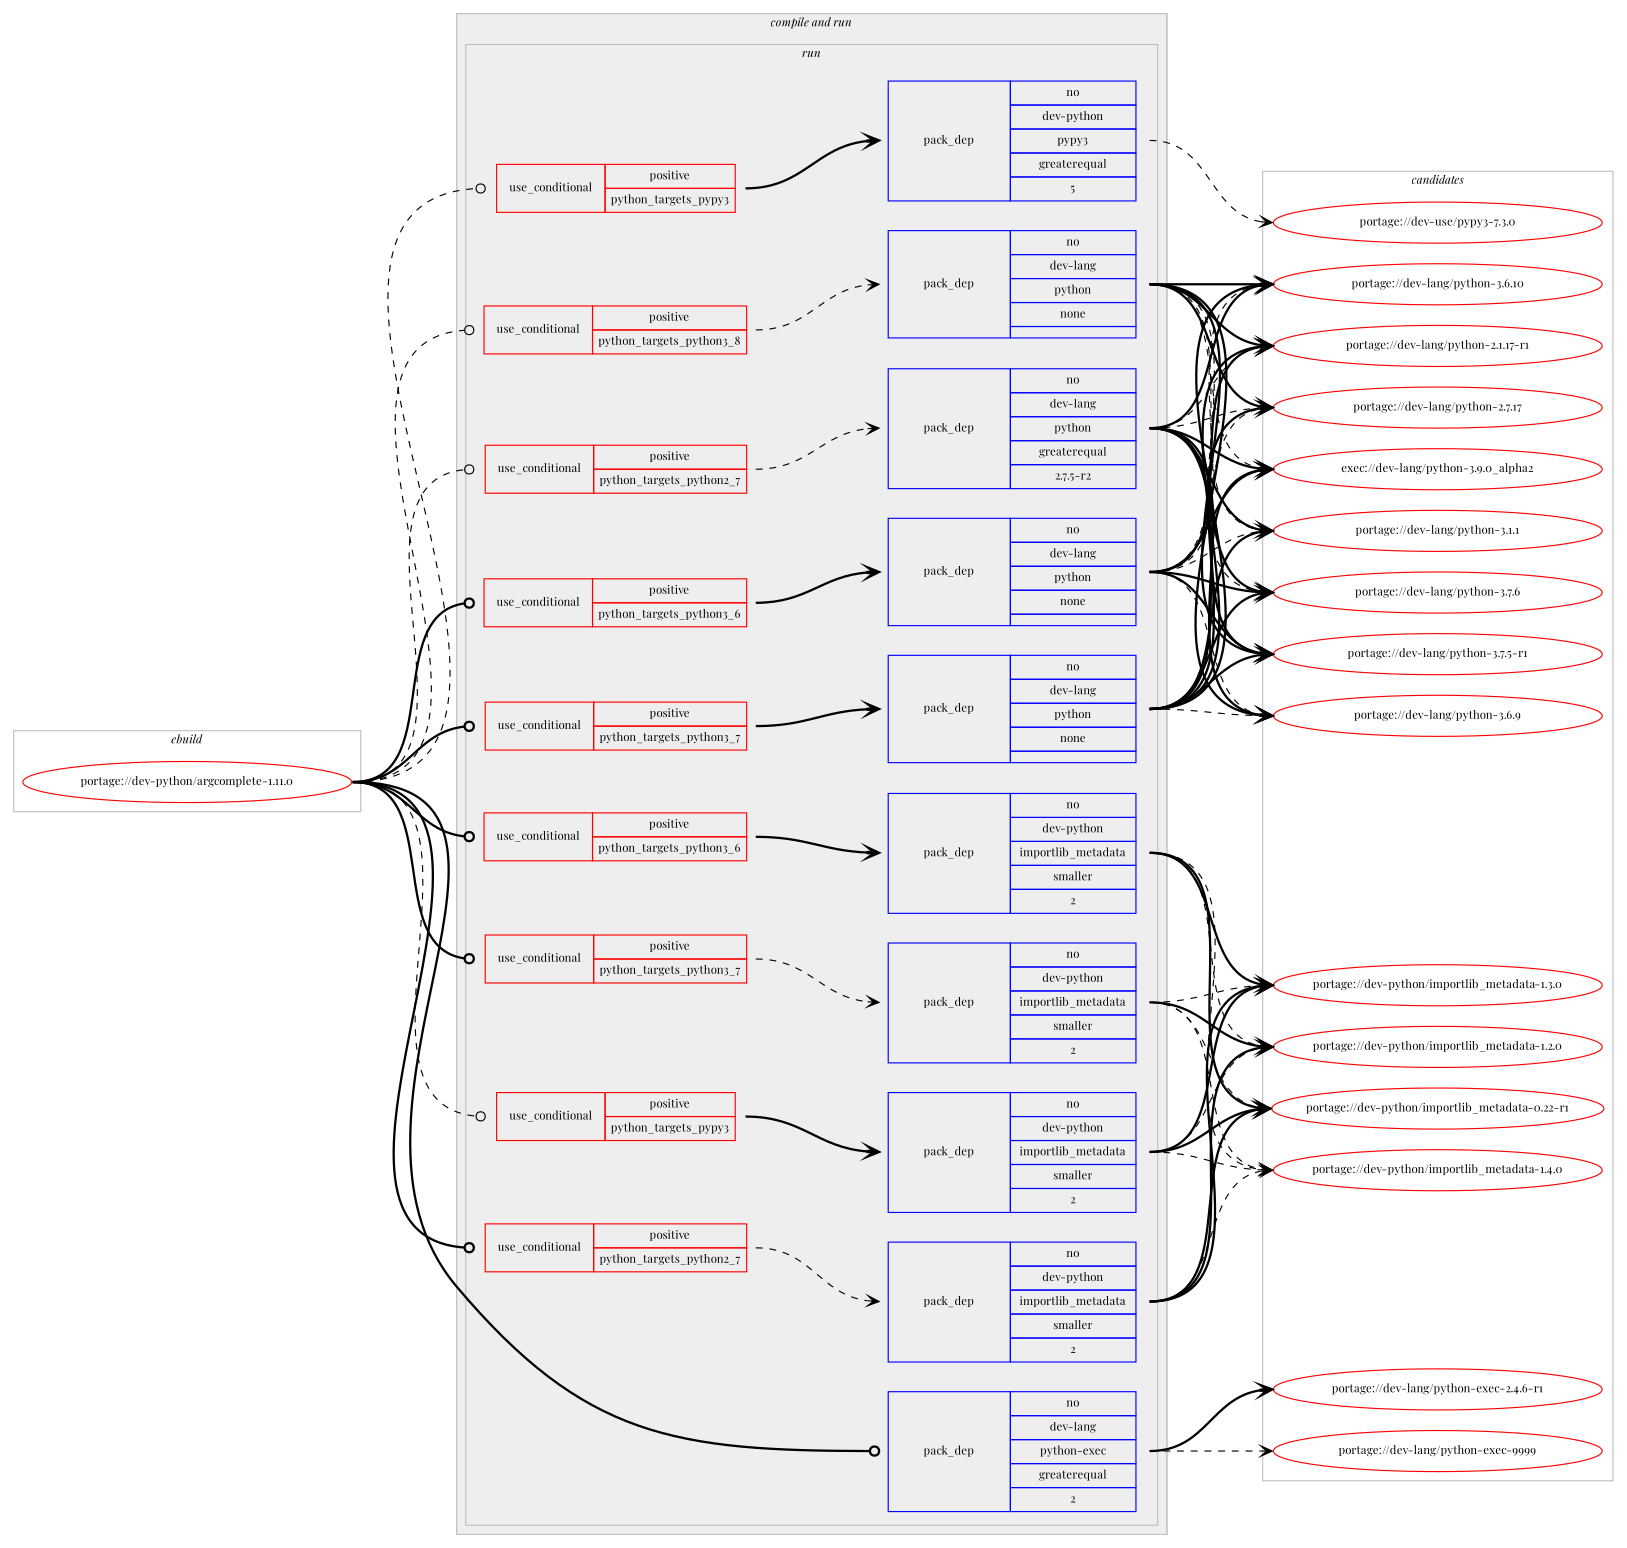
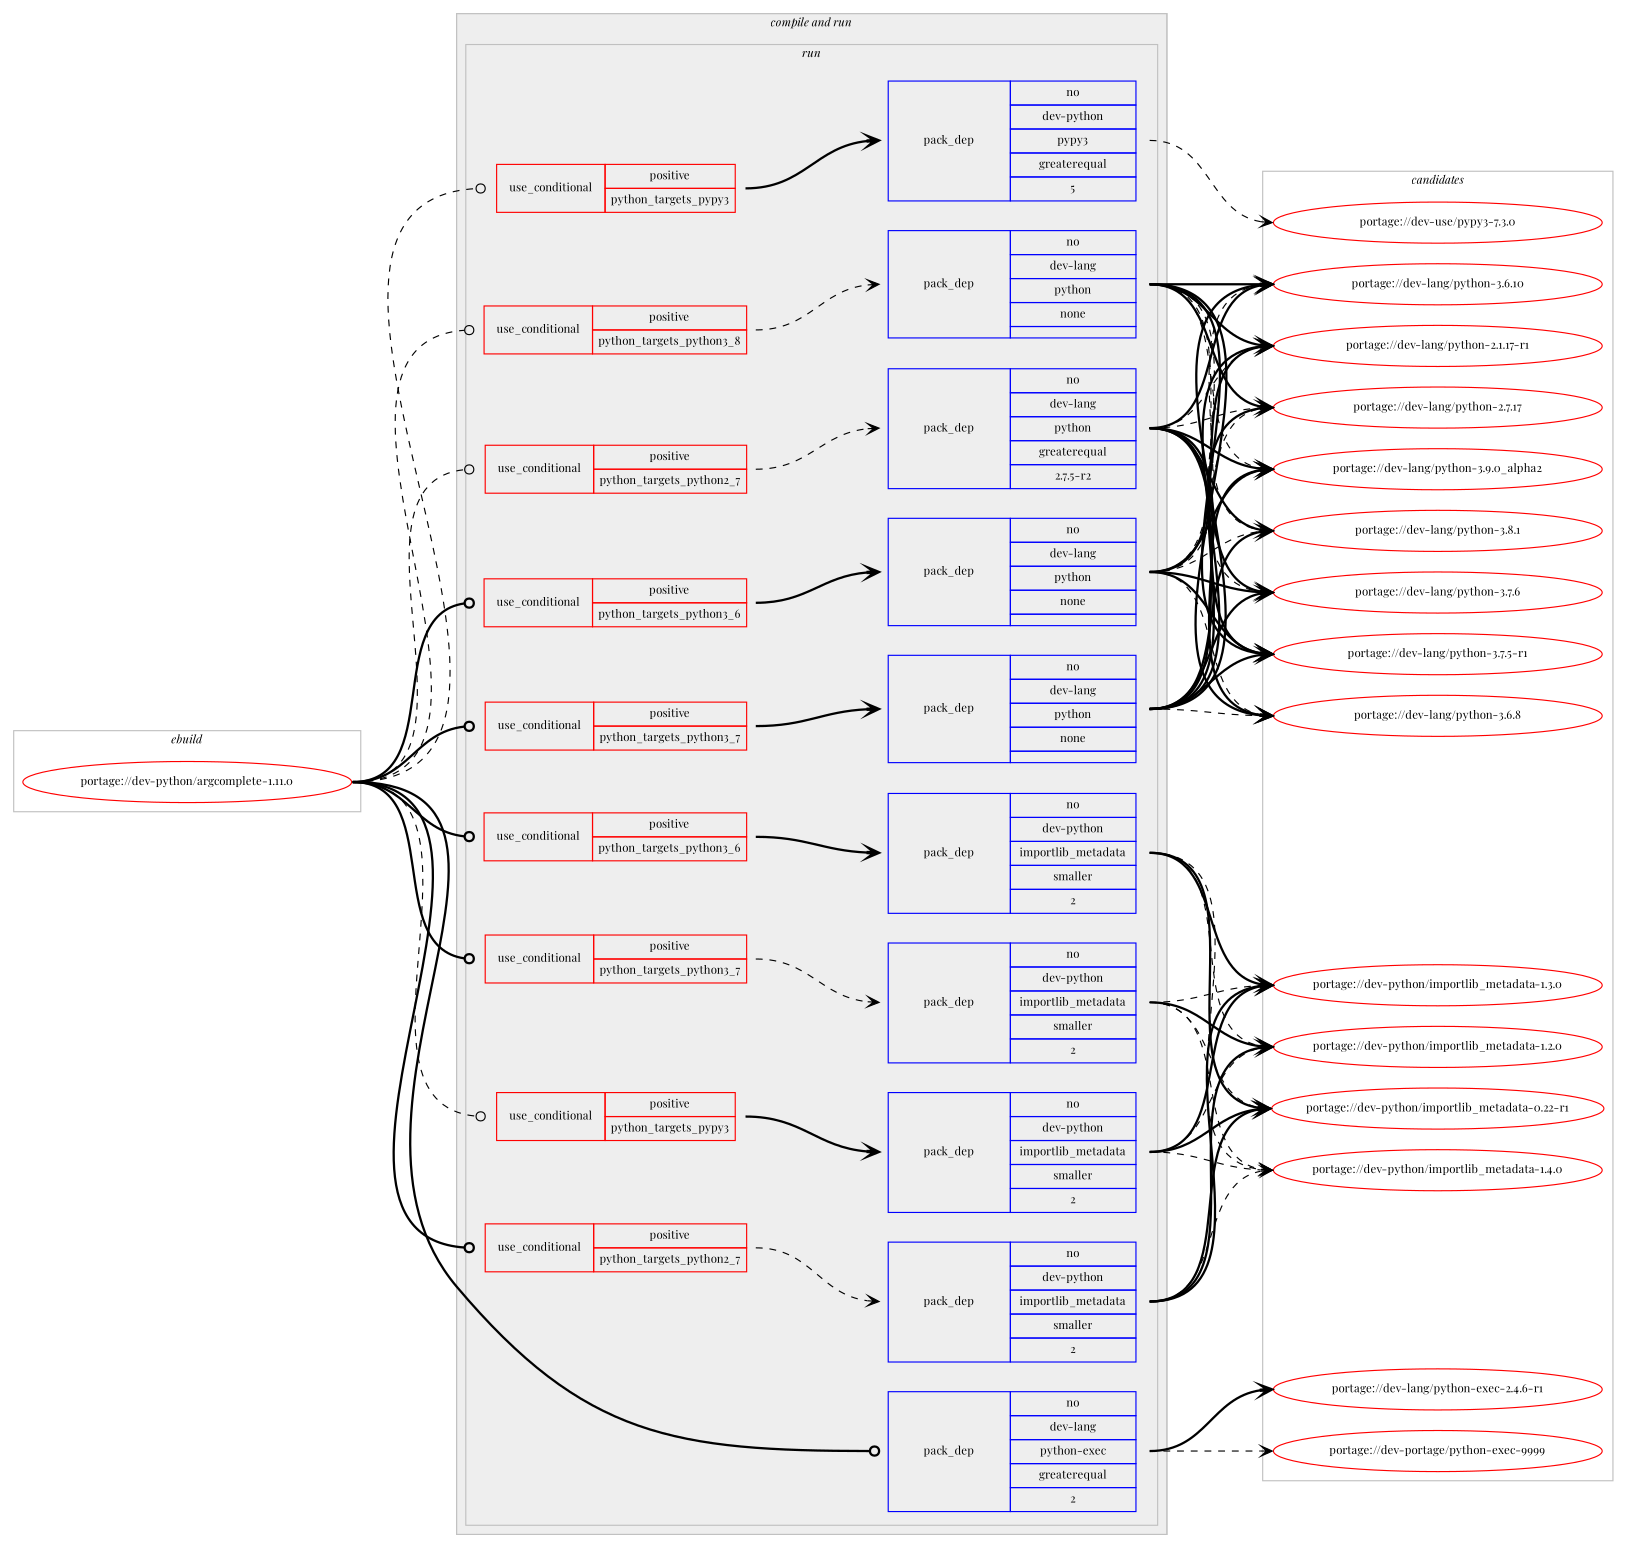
node "exec://dev-lang/python-3.9.0_alpha2": label "exec://dev-lang/python-3.9.0_alpha2" -> "portage://dev-lang/python-3.9.0_alpha2"
node "portage://dev-lang/python-3.1.1": label "portage://dev-lang/python-3.1.1" -> "portage://dev-lang/python-3.8.1"
node "portage://dev-lang/python-3.6.9": label "portage://dev-lang/python-3.6.9" -> "portage://dev-lang/python-3.6.8"
node "portage://dev-lang/python-exec-9999": label "portage://dev-lang/python-exec-9999" -> "portage://dev-portage/python-exec-9999"
